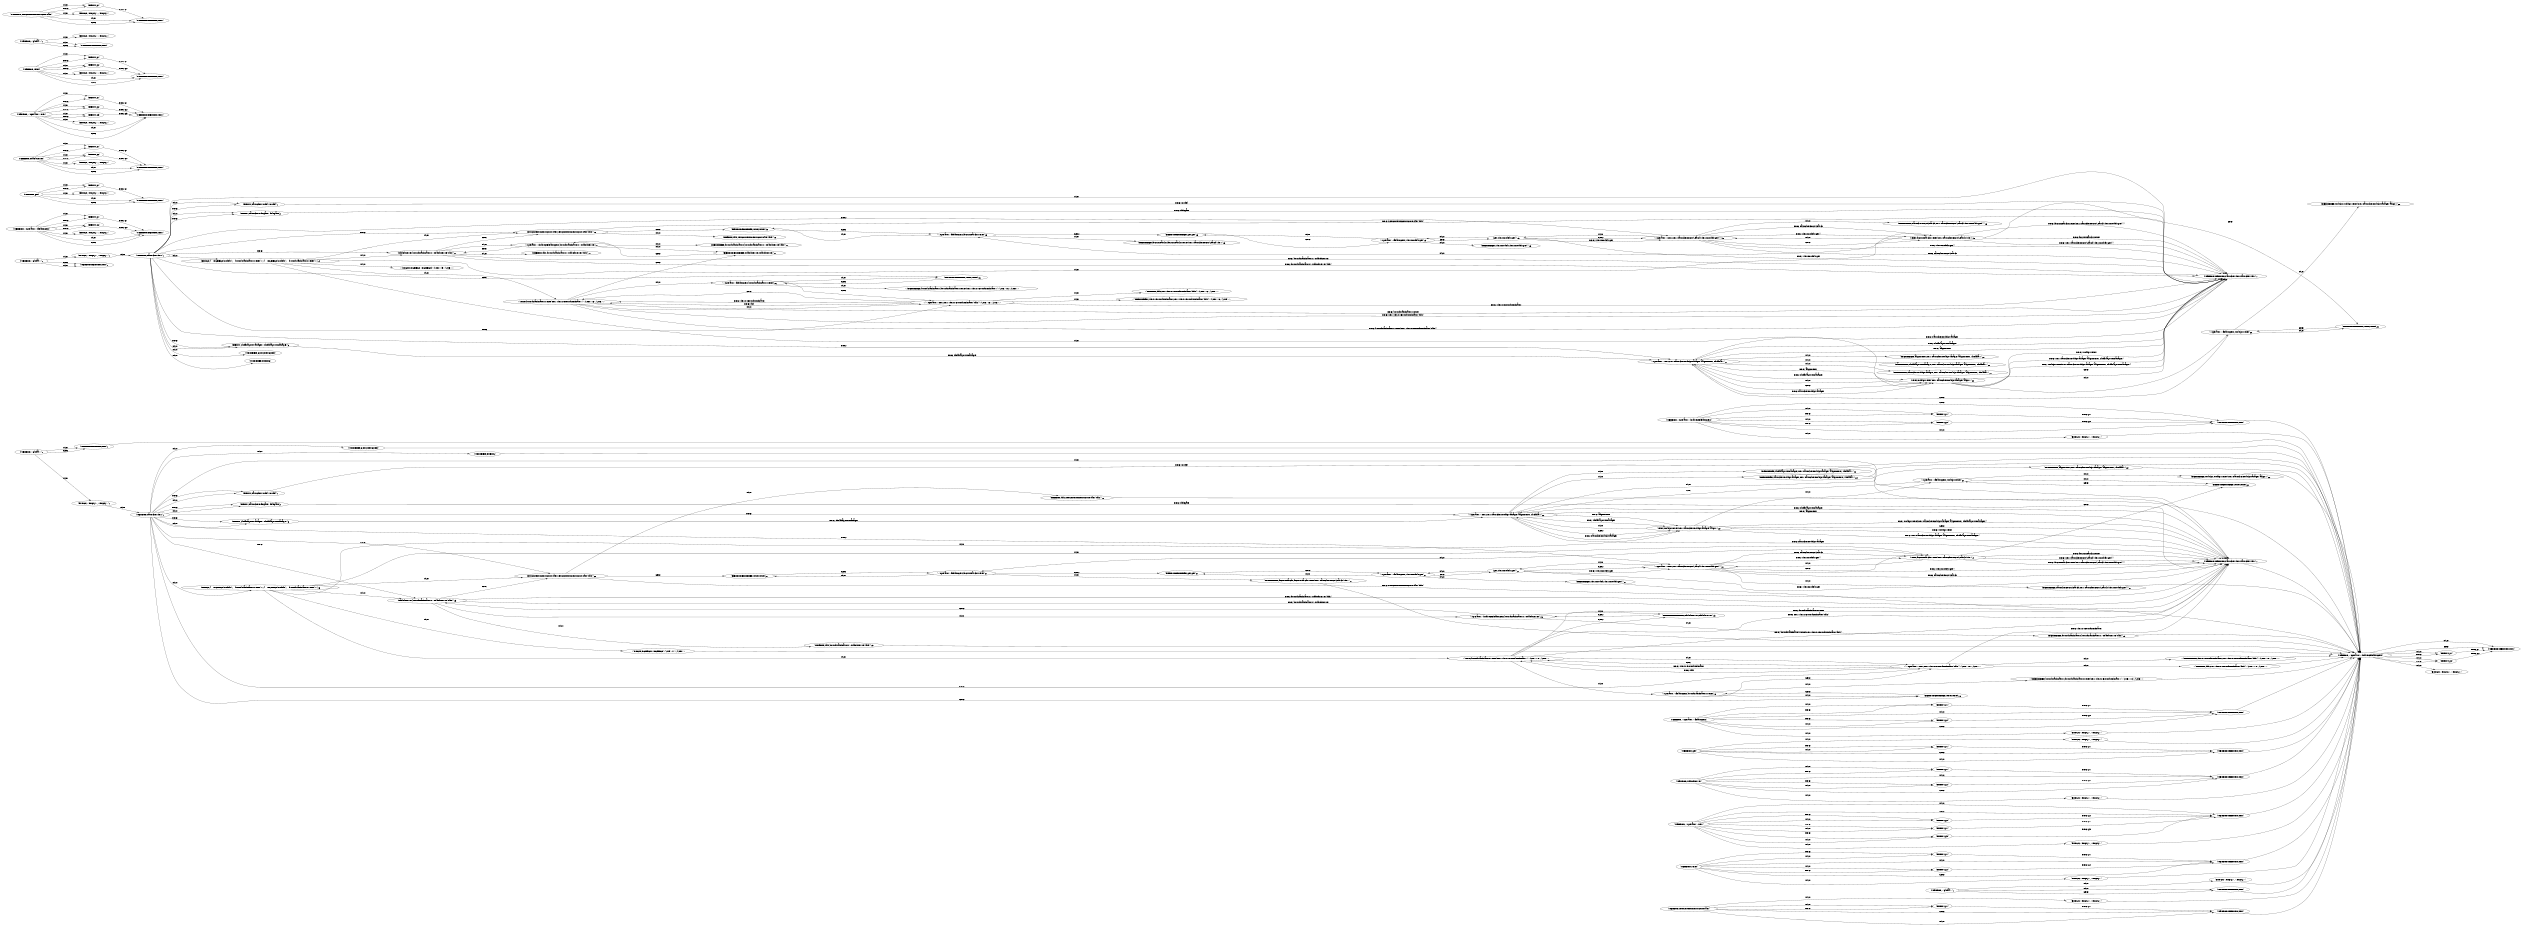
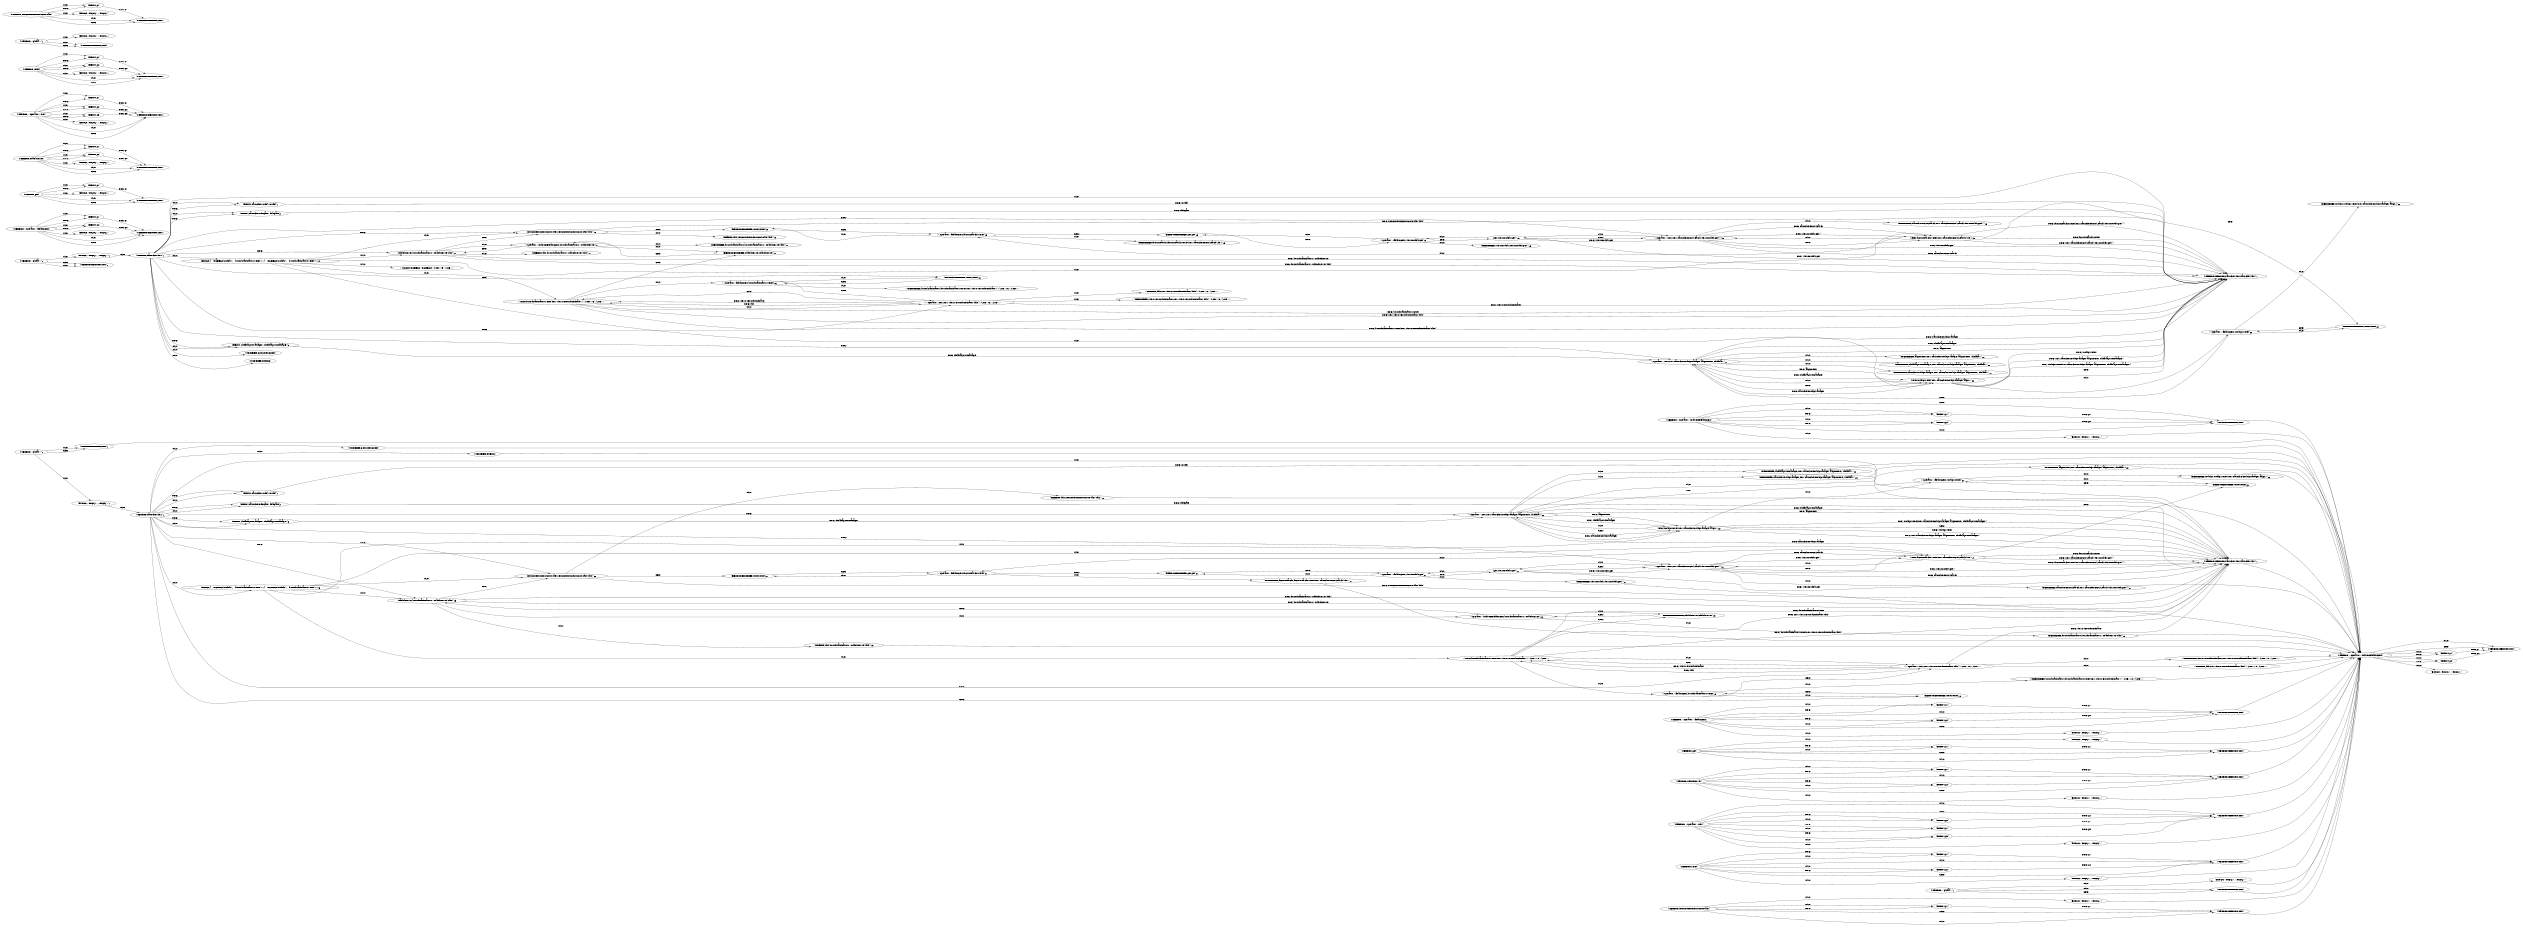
node "<(LOCAL,DCHECK : DCHECK)<SUB>17</SUB>>": removed
